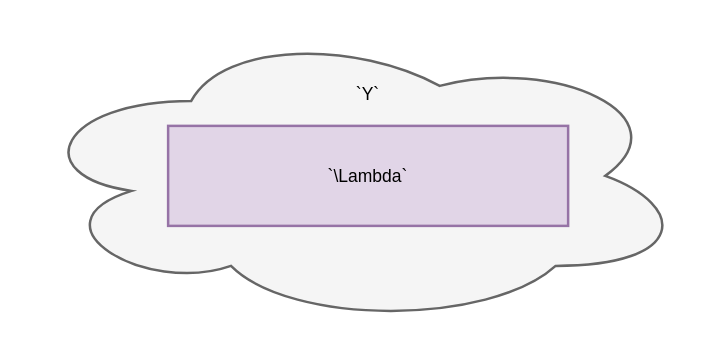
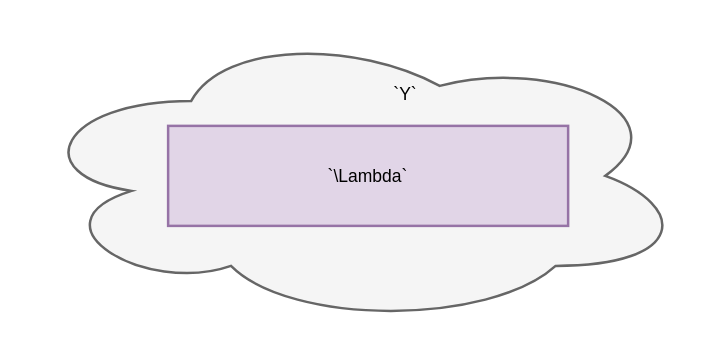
node "`Y`": moved (368, 94) -> (406, 94)
